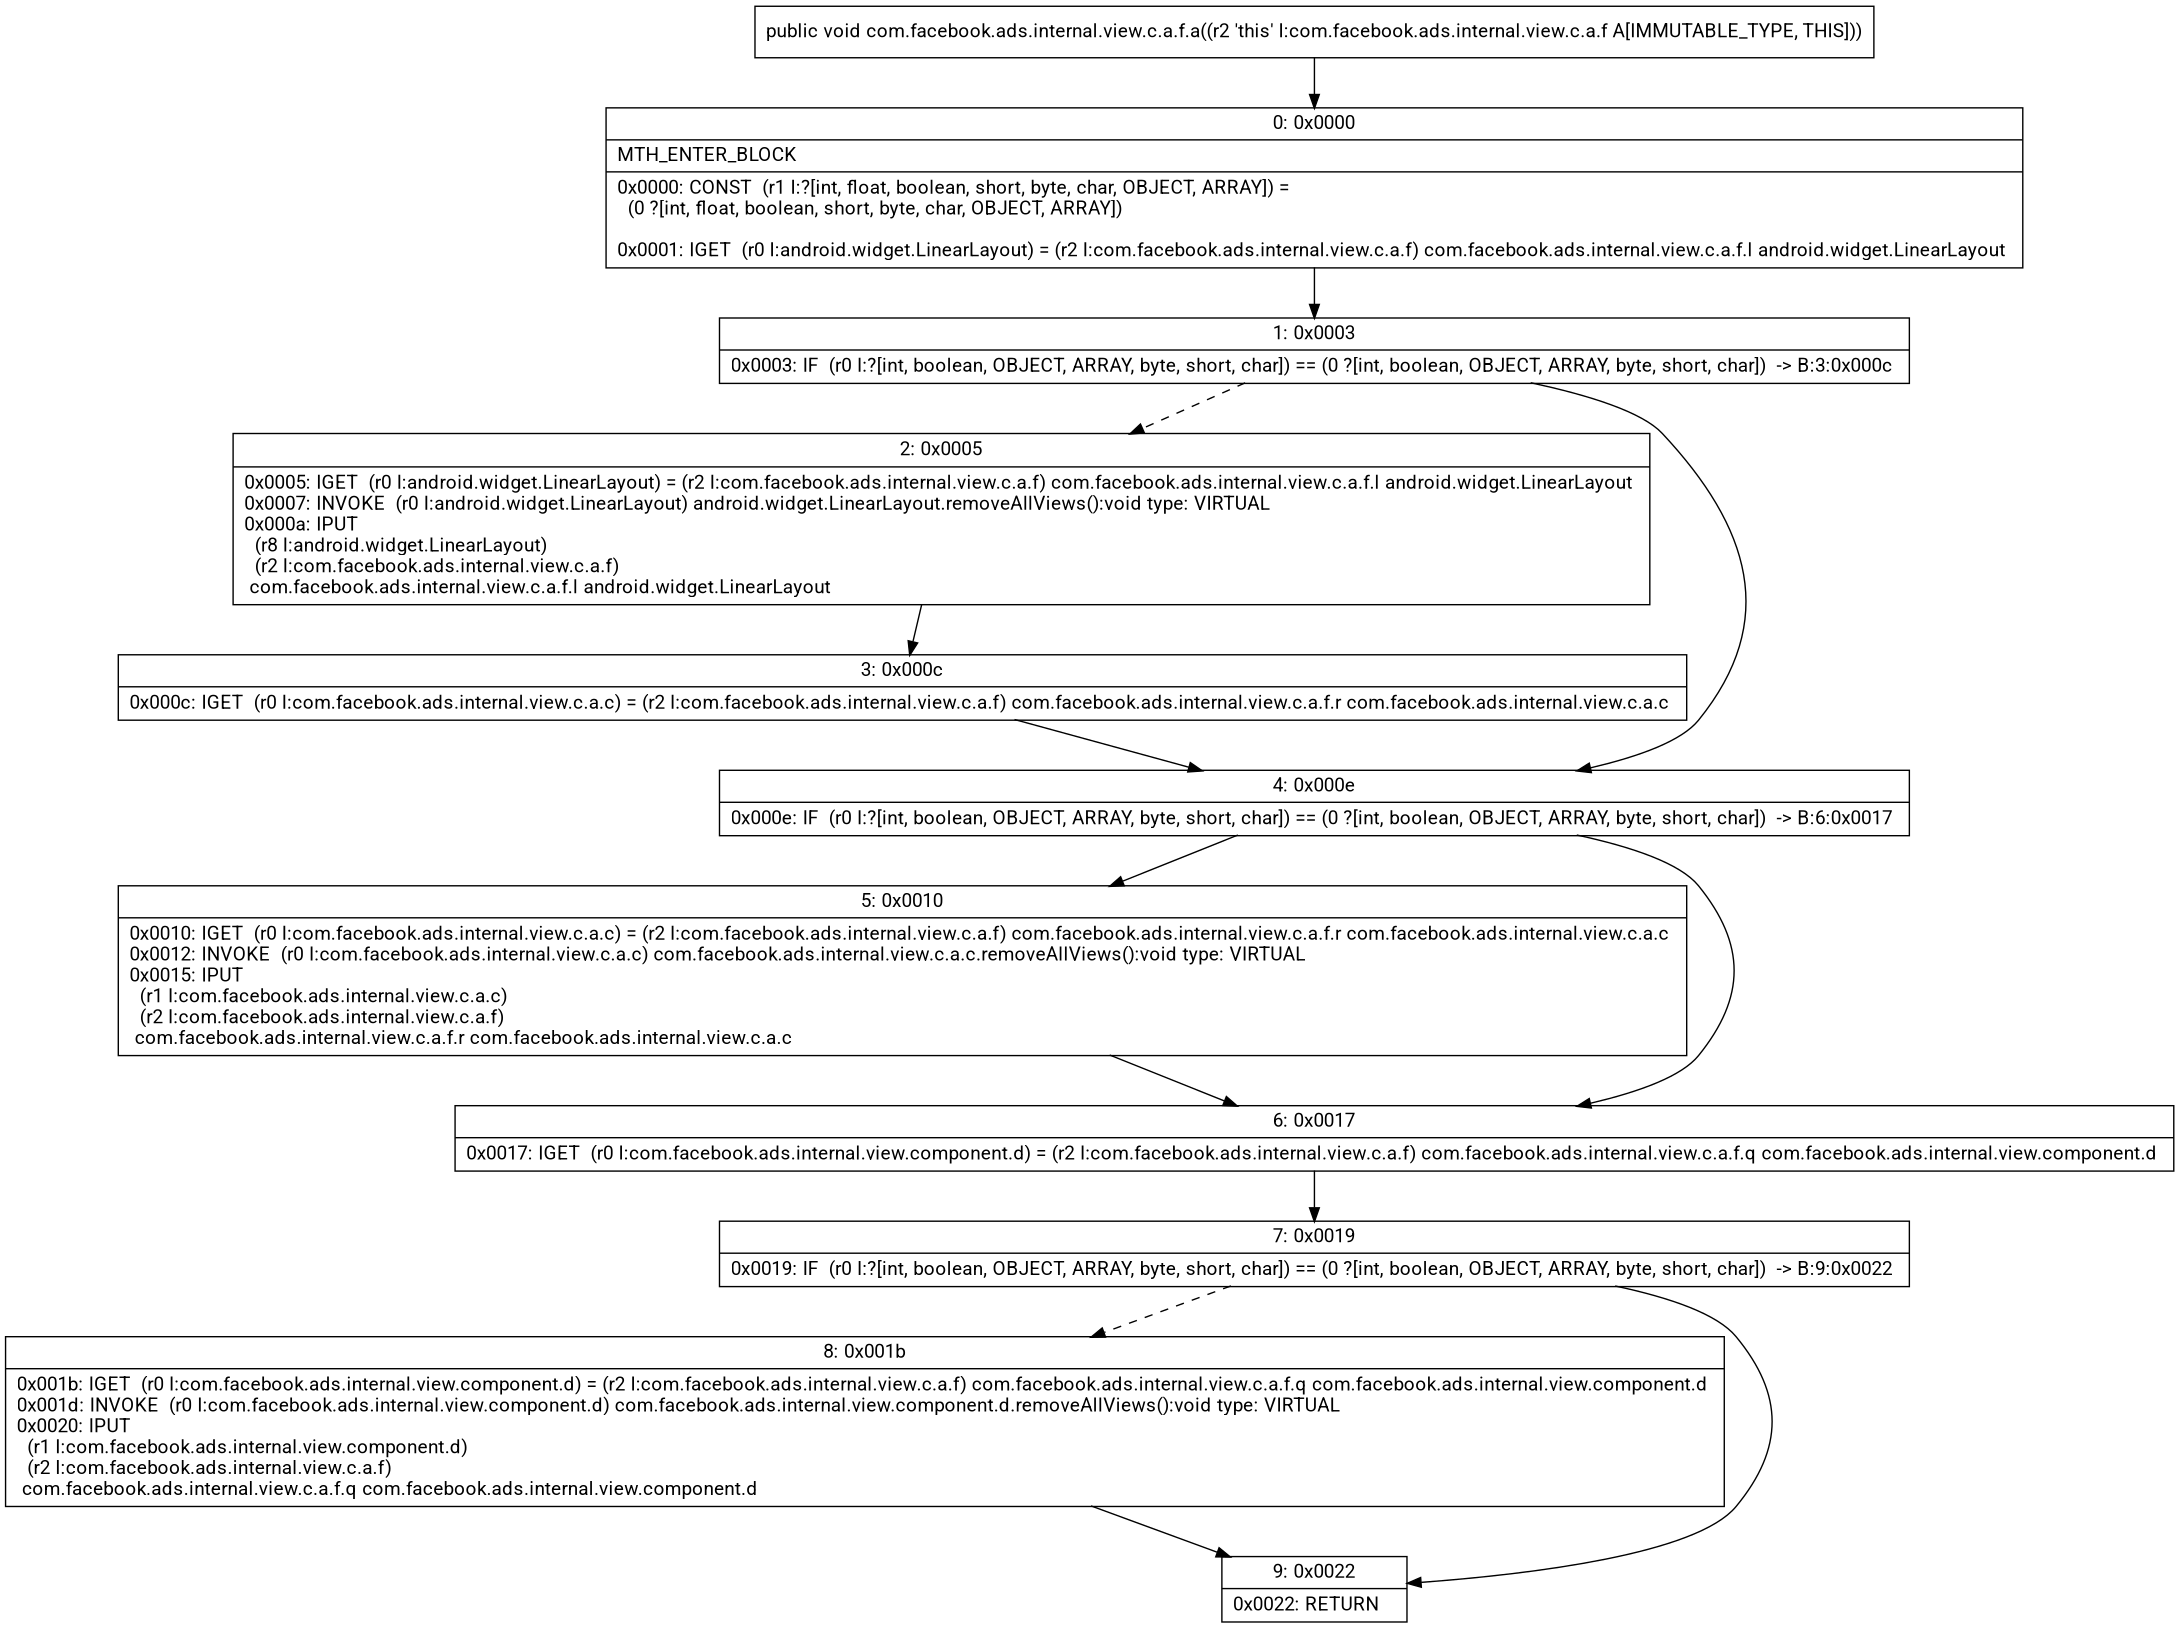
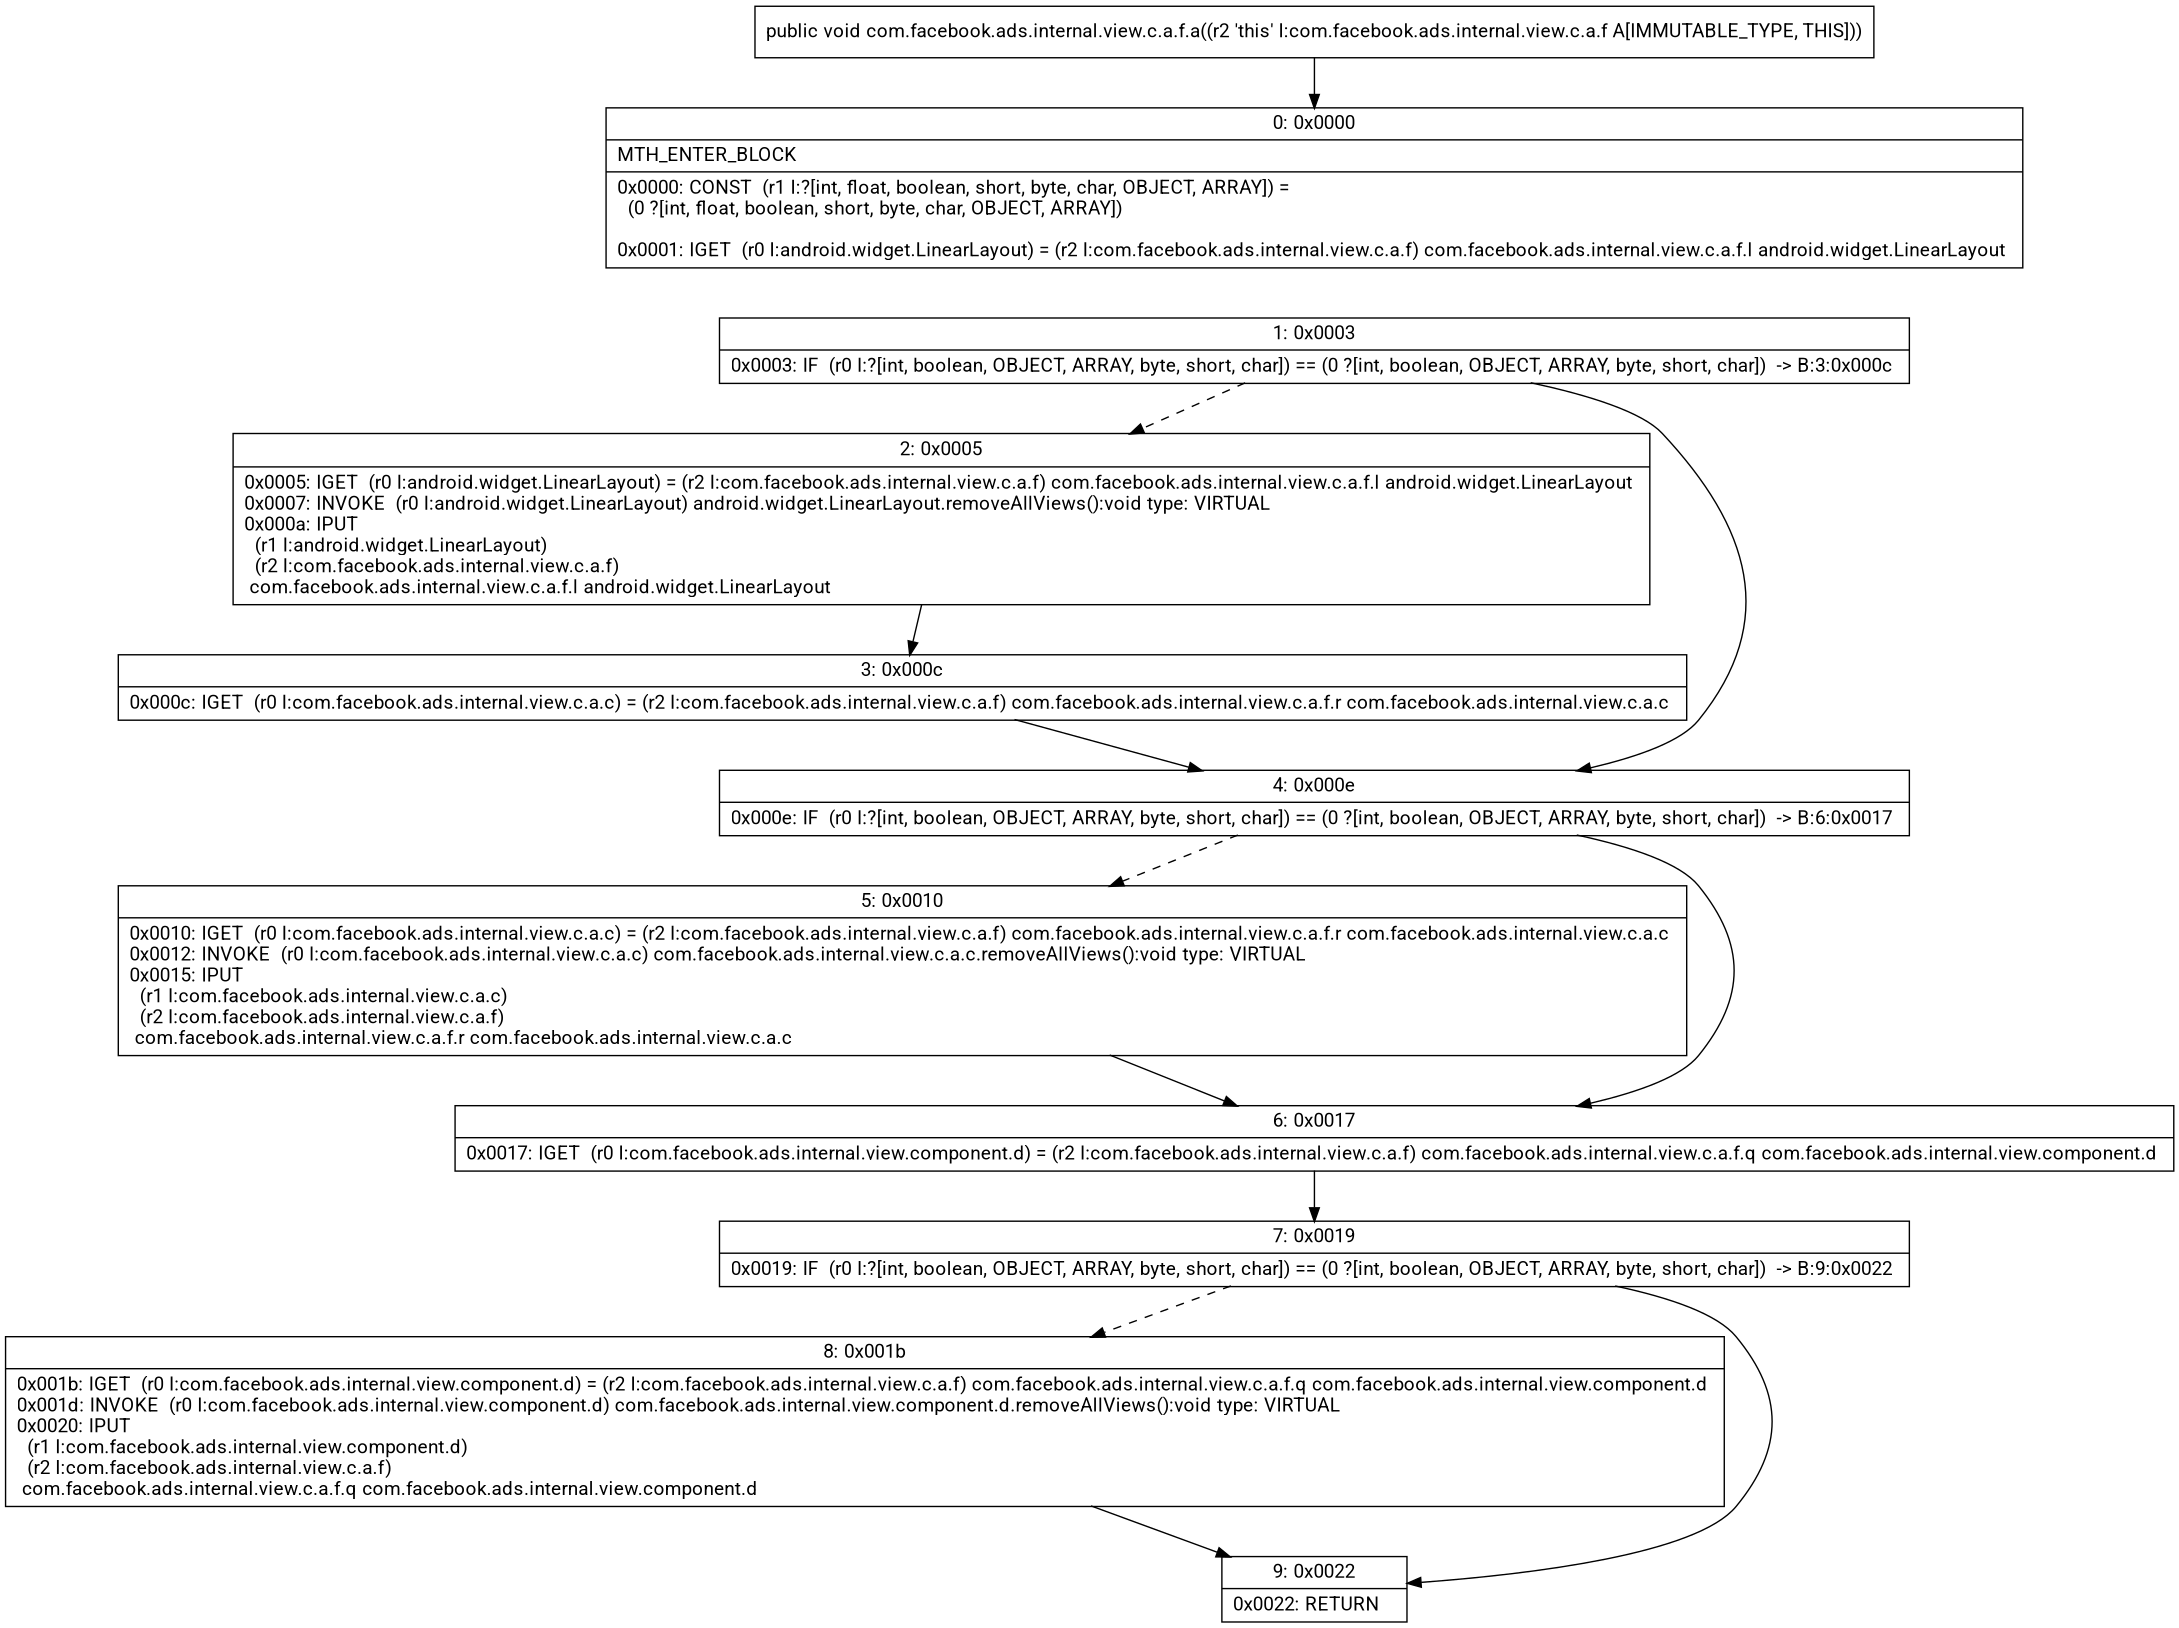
edge "0: 0x0000" -> "1: 0x0003": removed
node "2: 0x0005": text "(r8 I:android.widget.LinearLayout)" -> "(r1 I:android.widget.LinearLayout)"
edge "4: 0x000e" -> "5: 0x0010": style solid -> dashed
